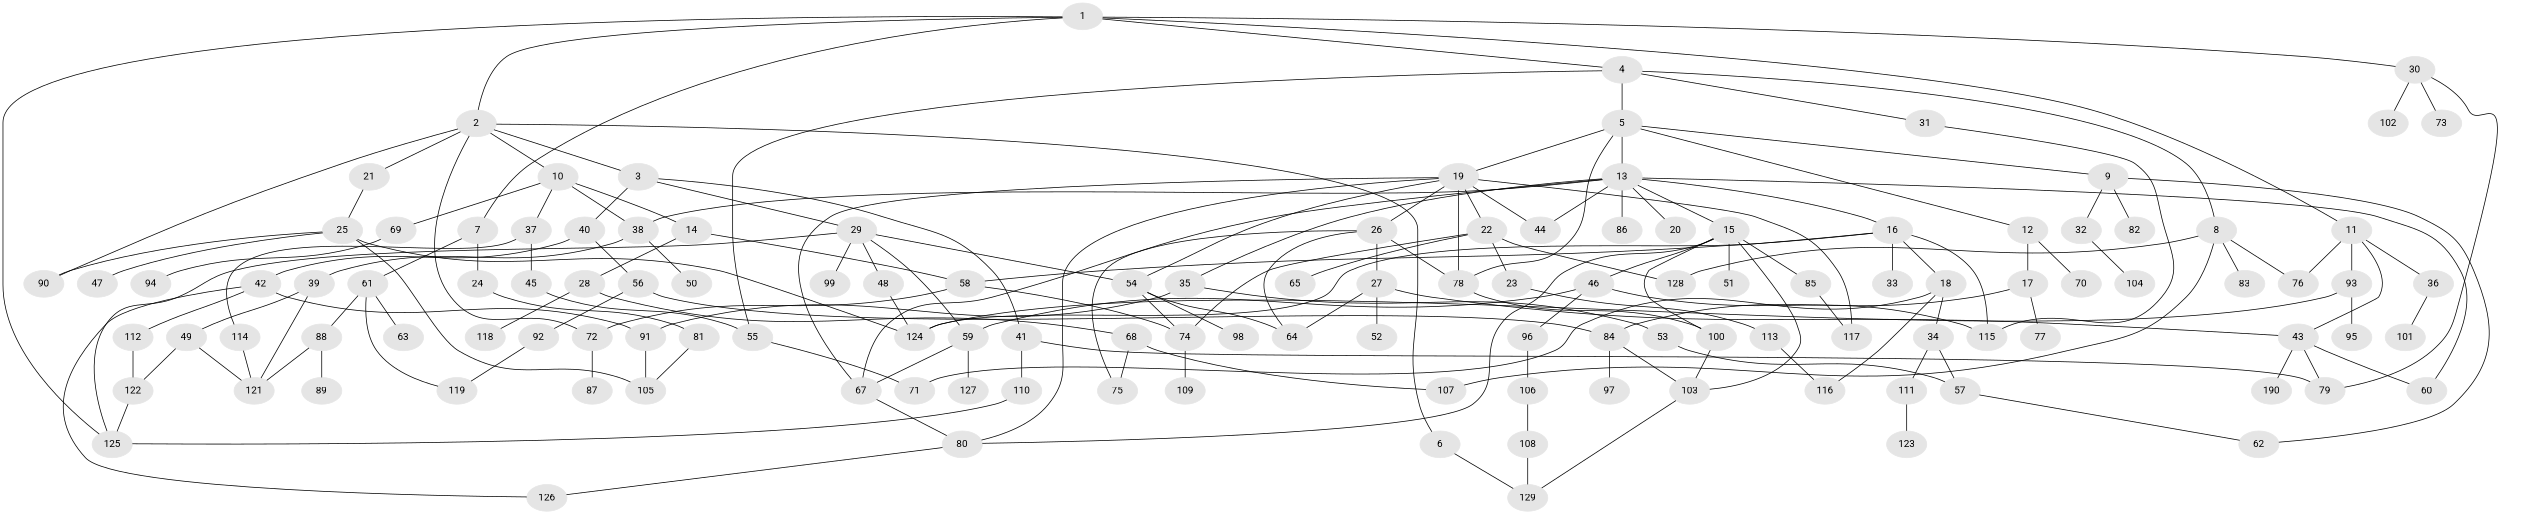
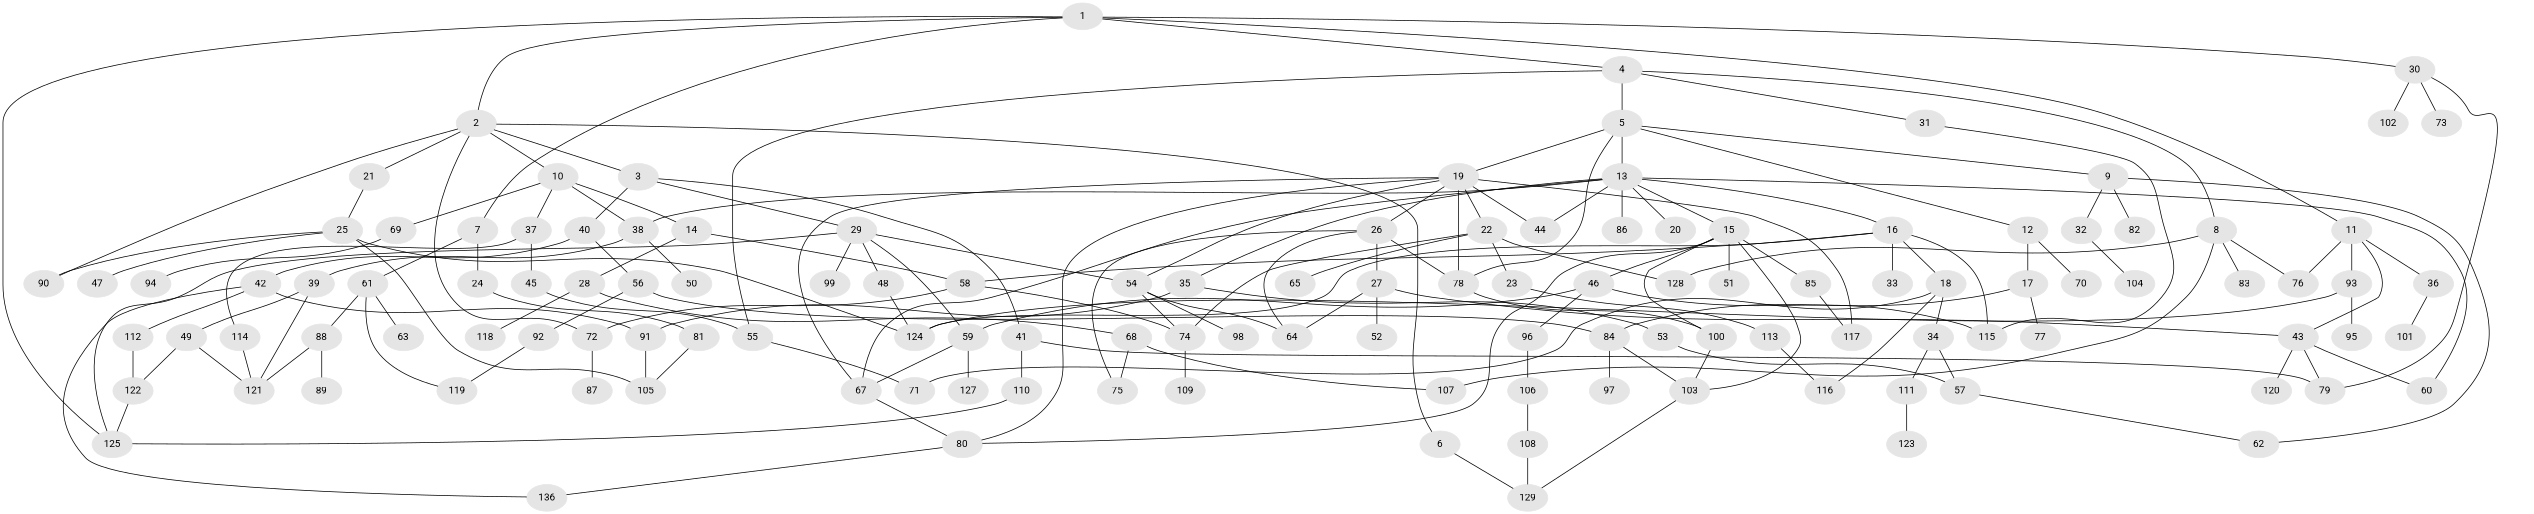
node "190": label "190" -> "120"
node "126": label "126" -> "136"
